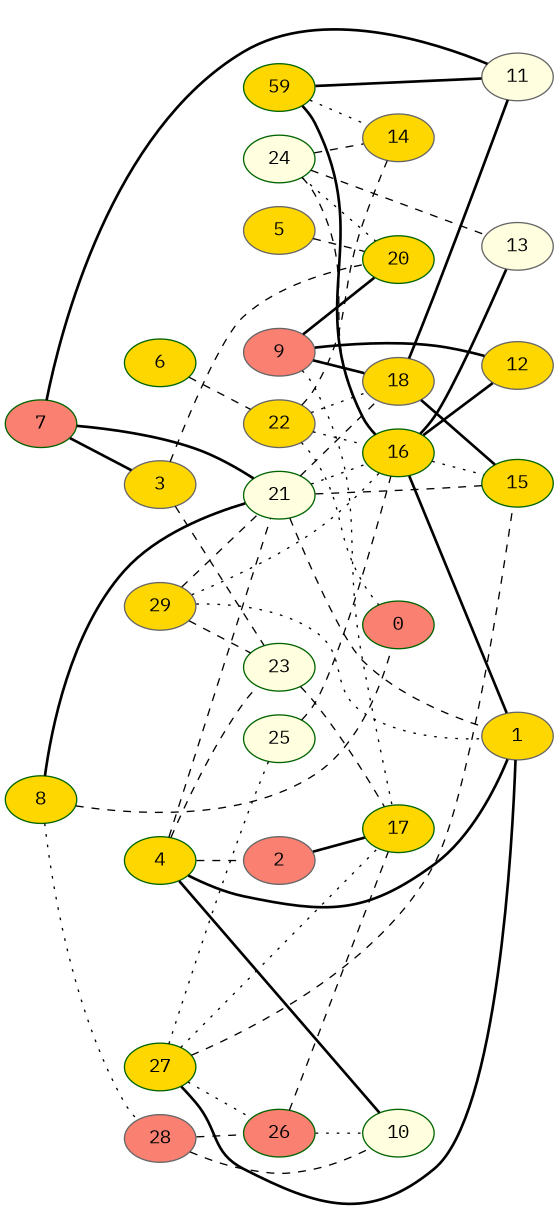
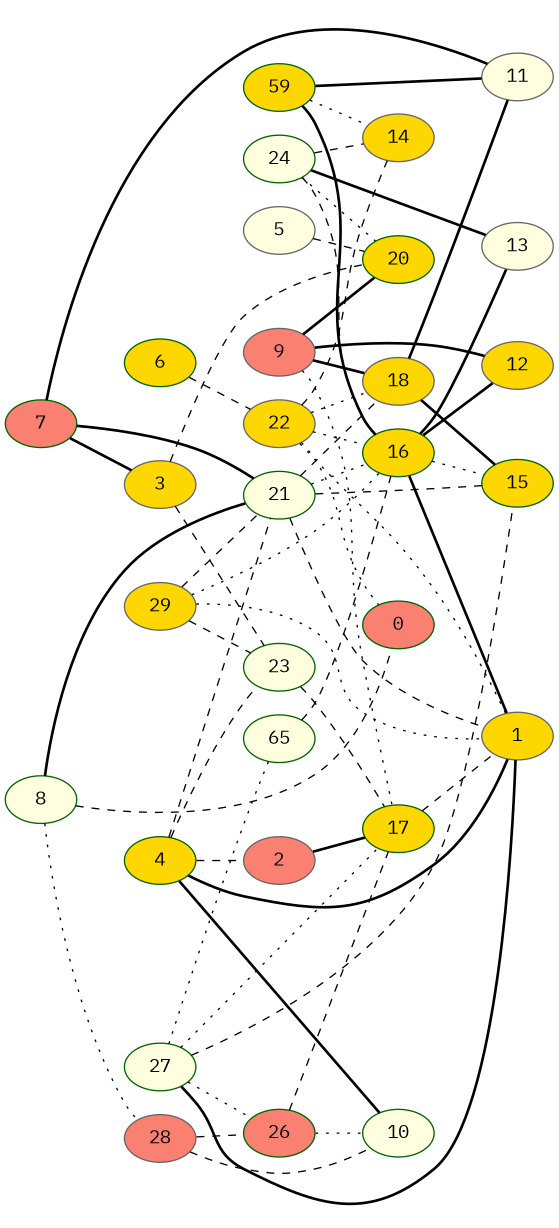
edge "24" -- "13": style dashed -> bold
node "5": fillcolor gold -> lightyellow
edge "22" -- "1": added
node "25": label "25" -> "65"
edge "1" -- "17": added
node "8": fillcolor gold -> lightyellow
node "27": fillcolor gold -> lightyellow
